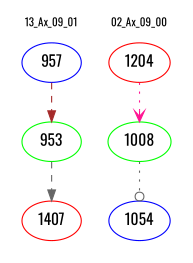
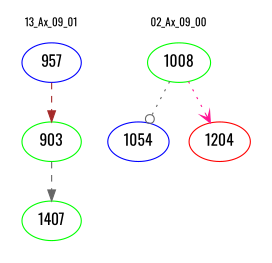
edge "1204" -> "1008": reversed
node "953": label "953" -> "903"
node "1407": color red -> green
